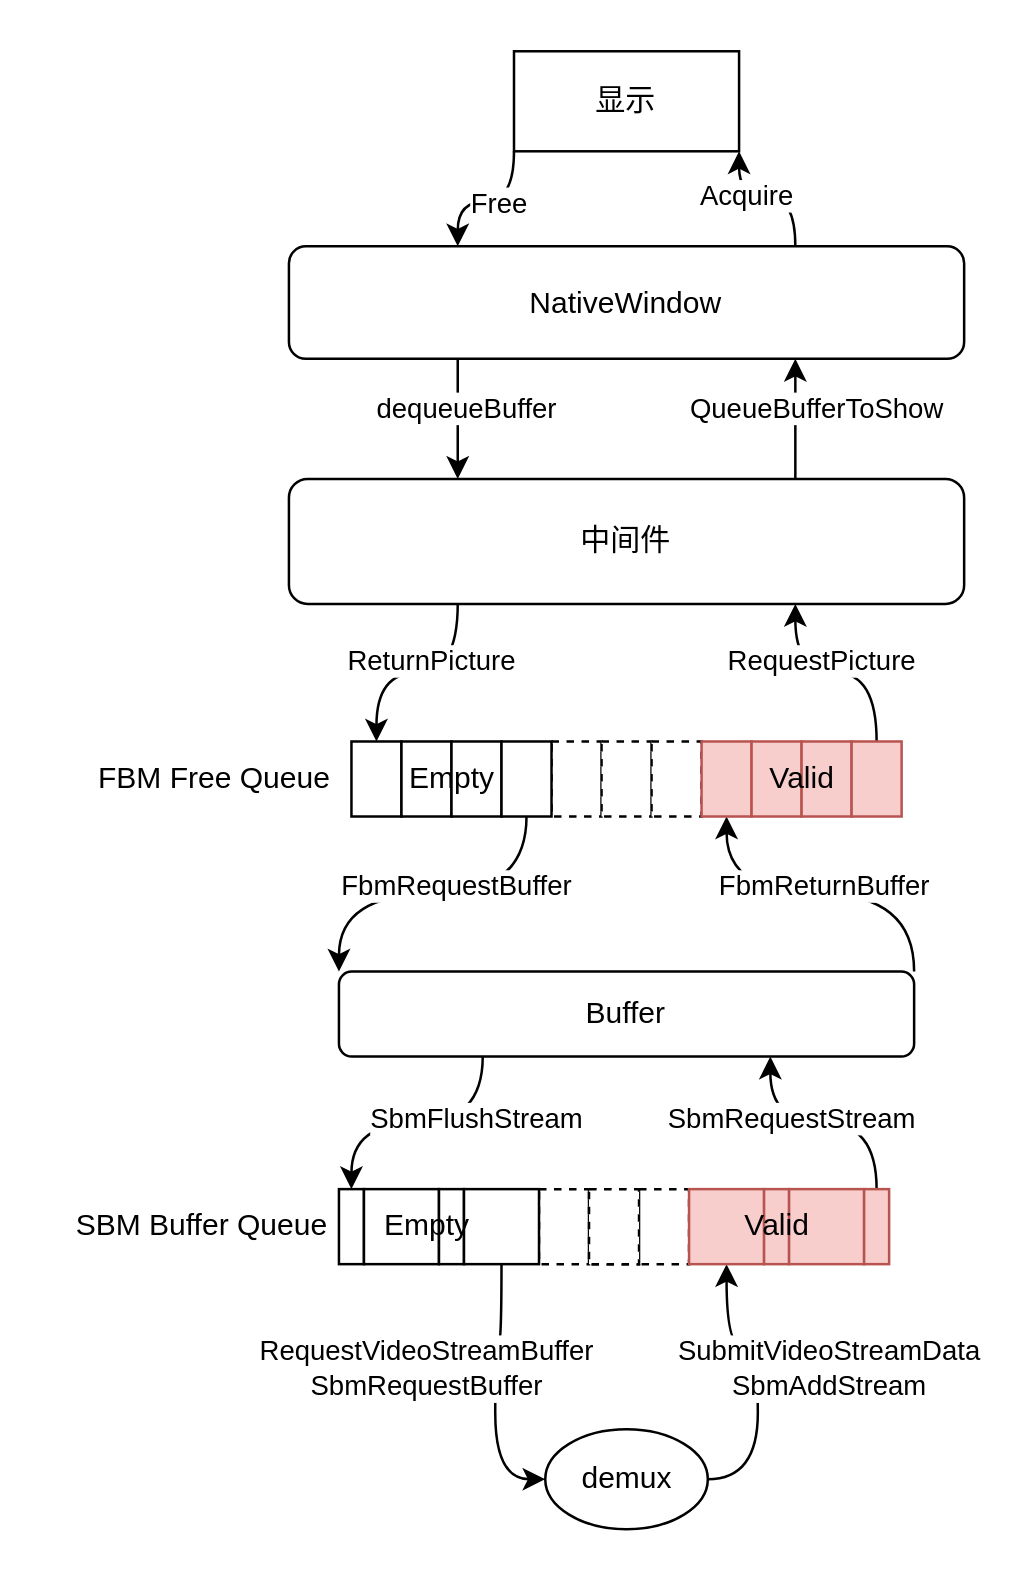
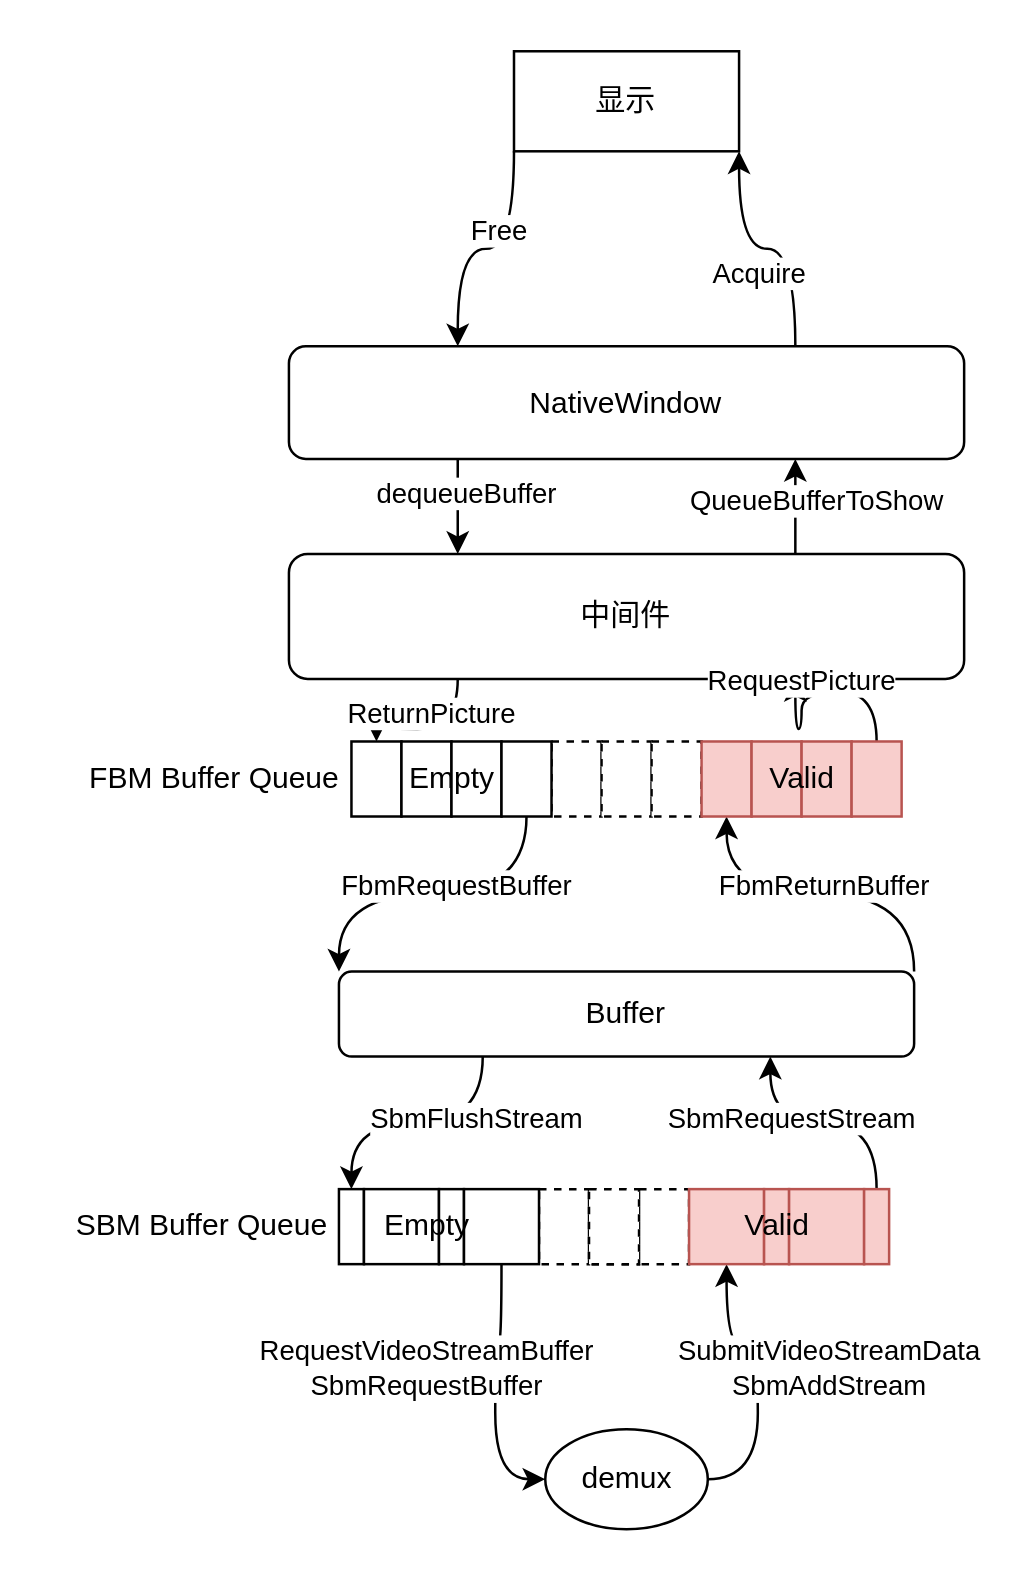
node "NativeWindow": moved (626, 303) -> (626, 403)
node "中间件": moved (626, 541) -> (626, 616)
node "FBM Free Queue": label "FBM Free Queue" -> "FBM Buffer Queue"
